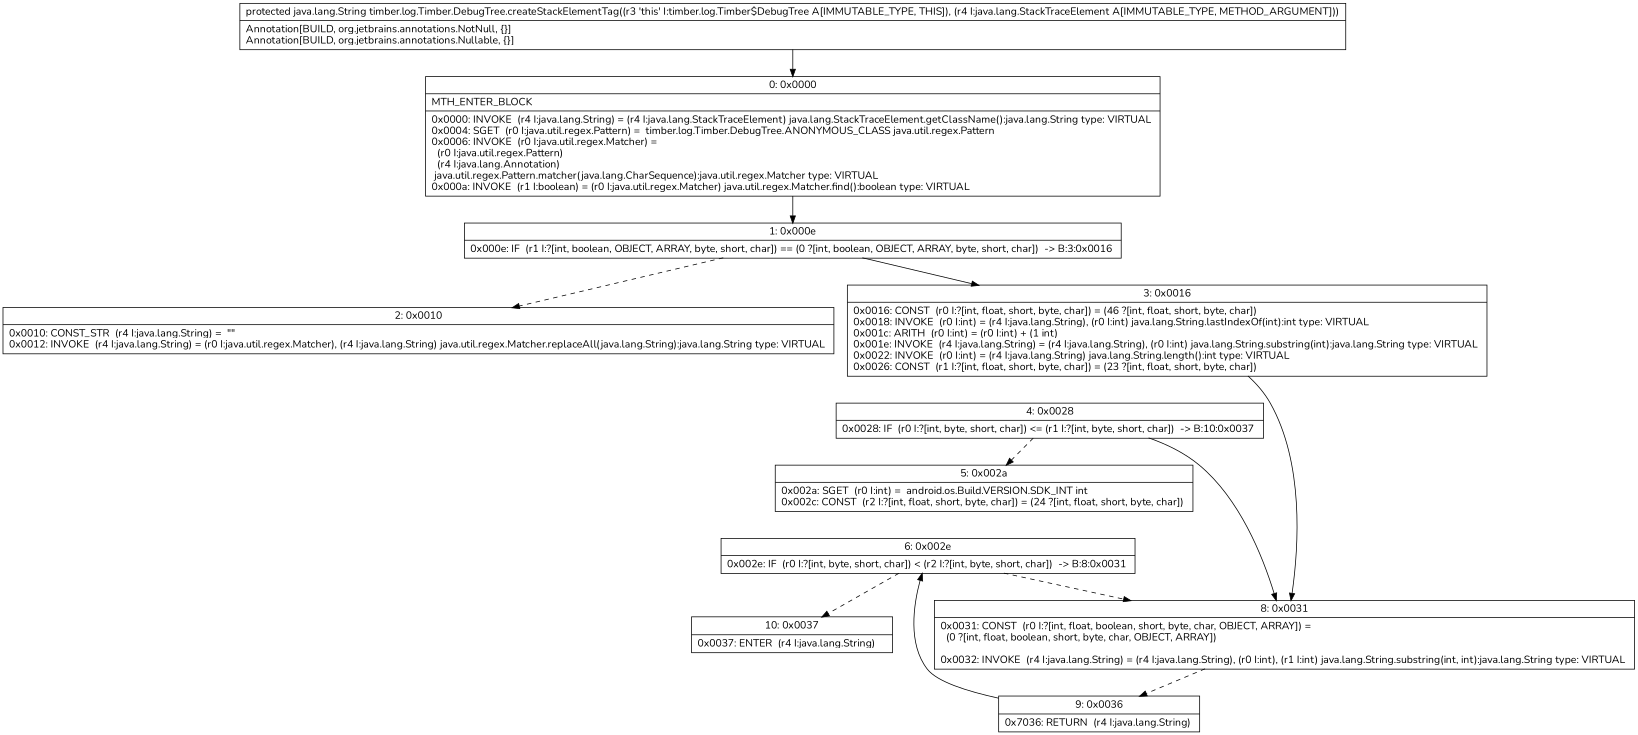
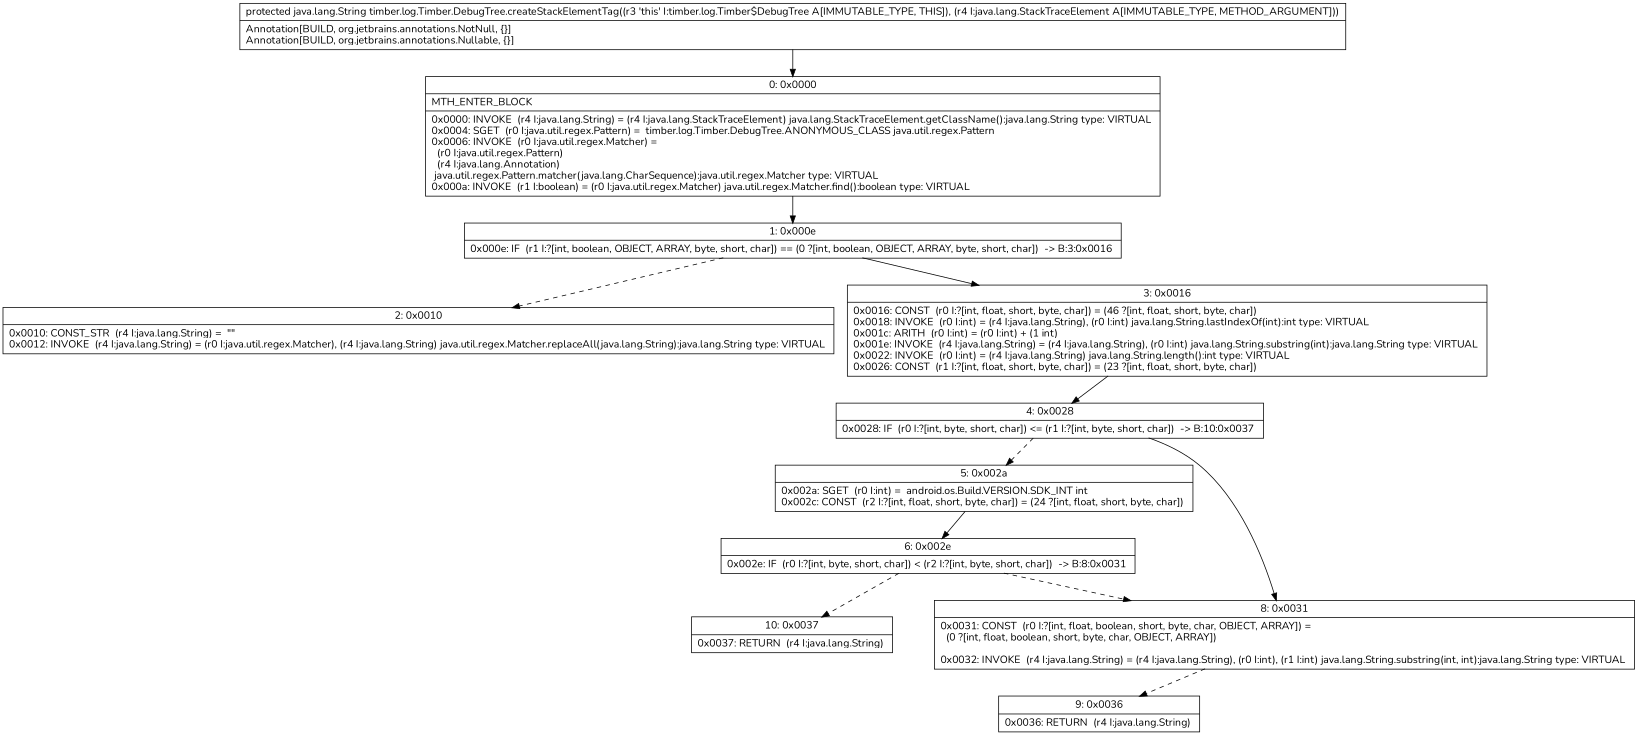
edge "3: 0x0016" -> "8: 0x0031": now "3: 0x0016" -> "4: 0x0028"
node "10: 0x0037": text "0x0037: ENTER  (r4 I:java.lang.String)" -> "0x0037: RETURN  (r4 I:java.lang.String)"
edge "9: 0x0036" -> "6: 0x002e": now "5: 0x002a" -> "6: 0x002e"
node "9: 0x0036": text "0x7036: RETURN  (r4 I:java.lang.String)" -> "0x0036: RETURN  (r4 I:java.lang.String)"
